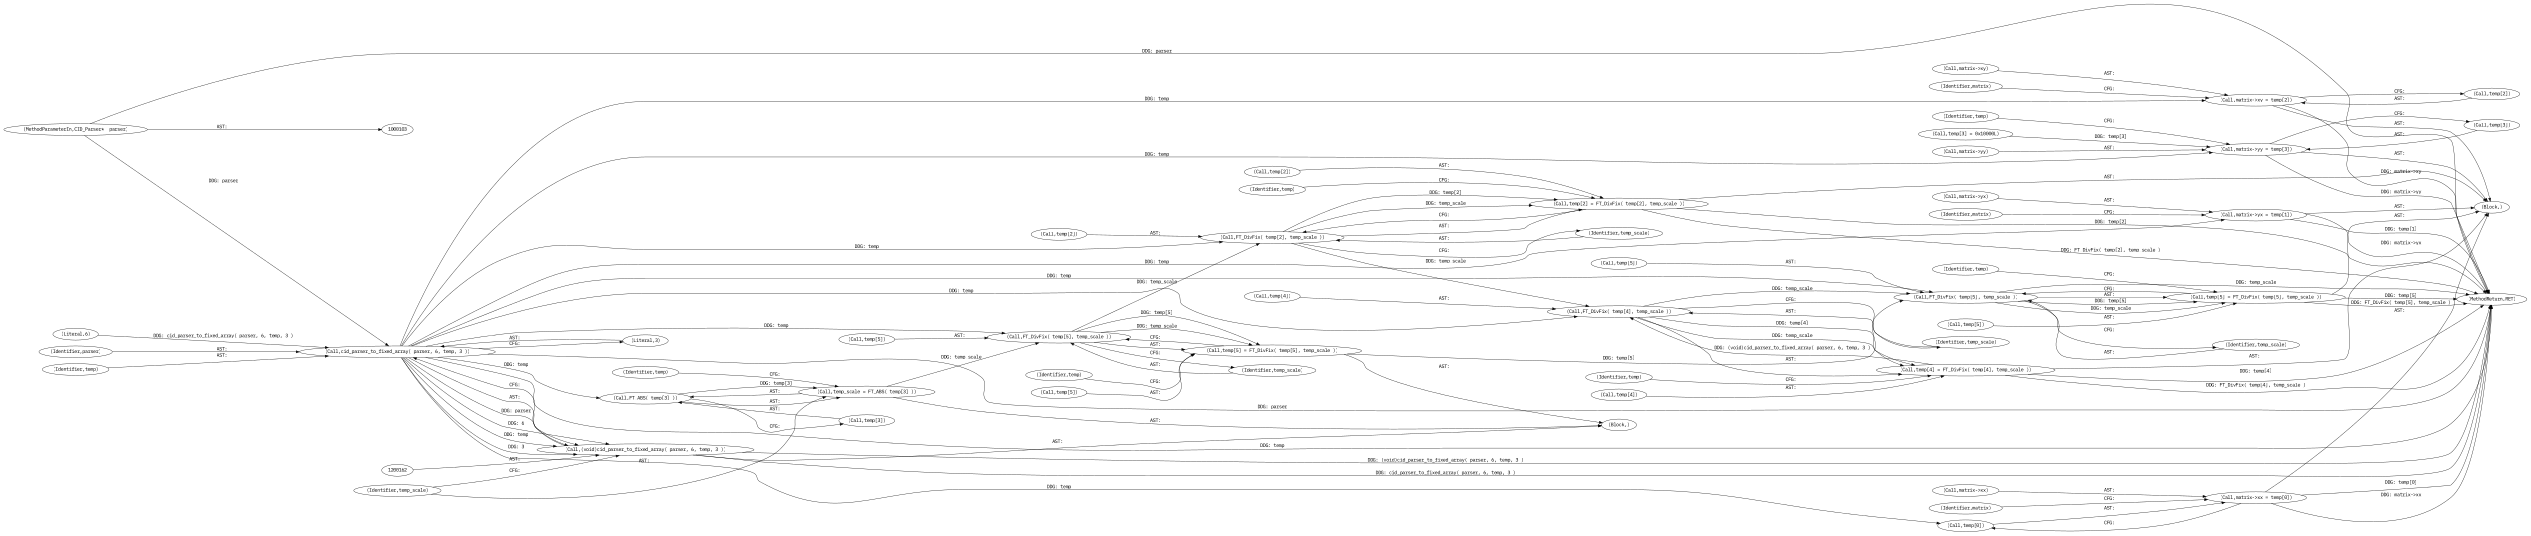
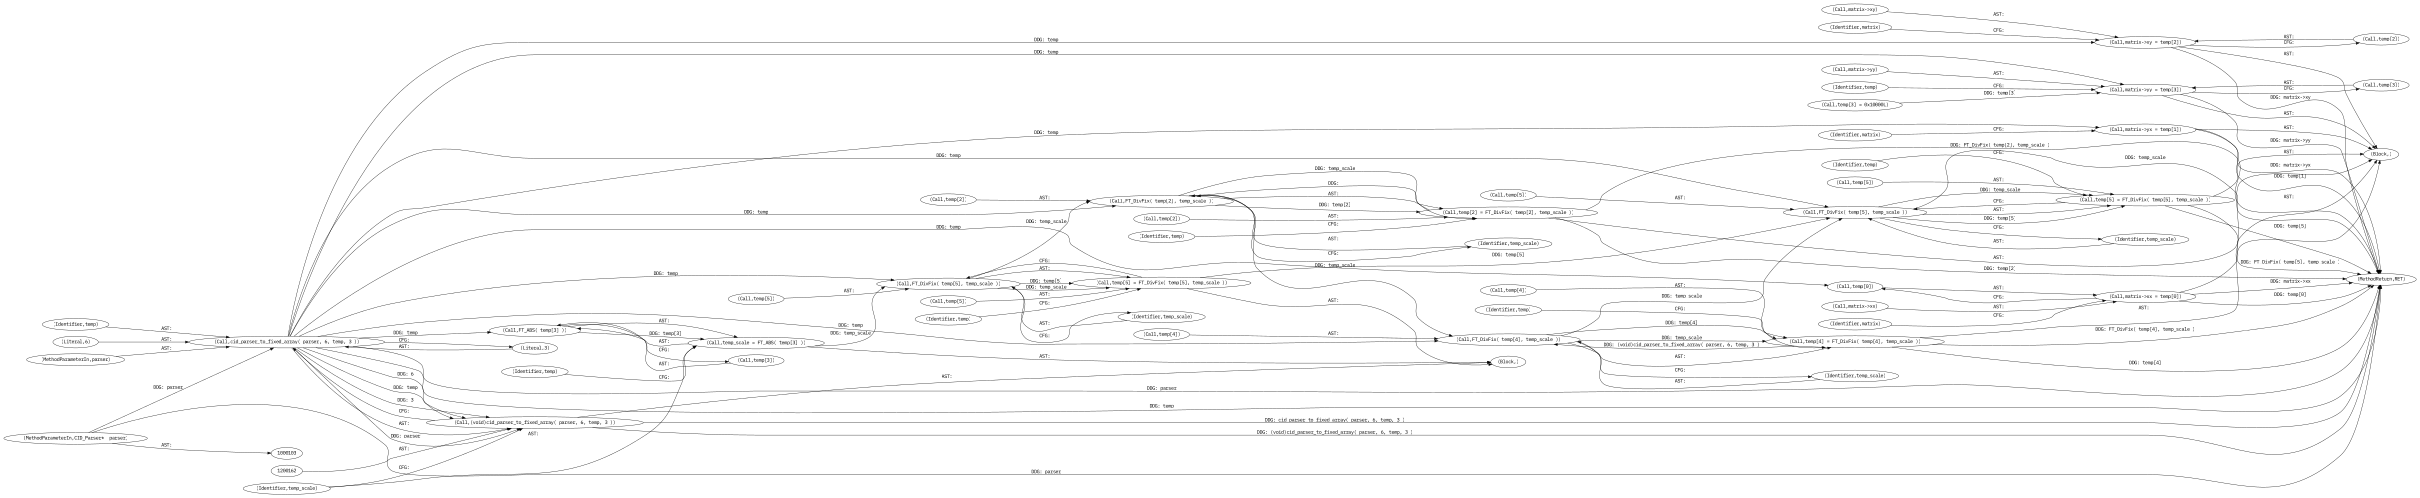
node "(Call,matrix->yx)": removed
edge "(Call,temp[2] = FT_DivFix( temp[2], temp_scale ))" -> "(Call,FT_DivFix( temp[2], temp_scale ))": label "CFG: " -> "DDG: "
edge "(Literal,6)" -> "(Call,cid_parser_to_fixed_array( parser, 6, temp, 3 ))": label "DDG: cid_parser_to_fixed_array( parser, 6, temp, 3 )" -> "AST: "
node "(Identifier,parser)": label "(Identifier,parser)" -> "(MethodParameterIn,parser)"
